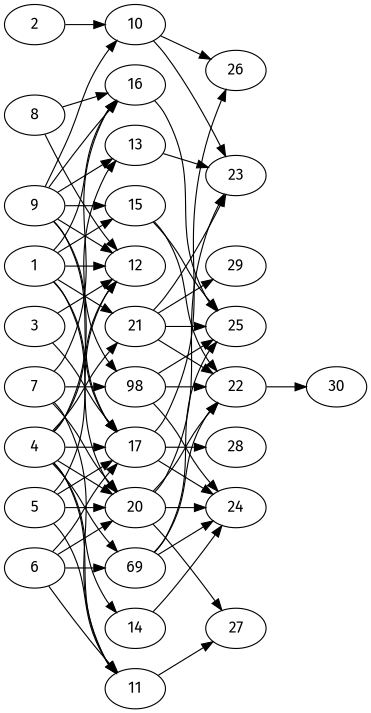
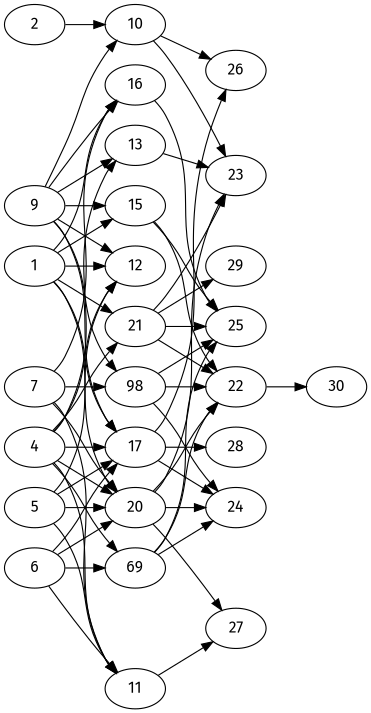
node "8": removed
node "3": removed
node "14": removed
